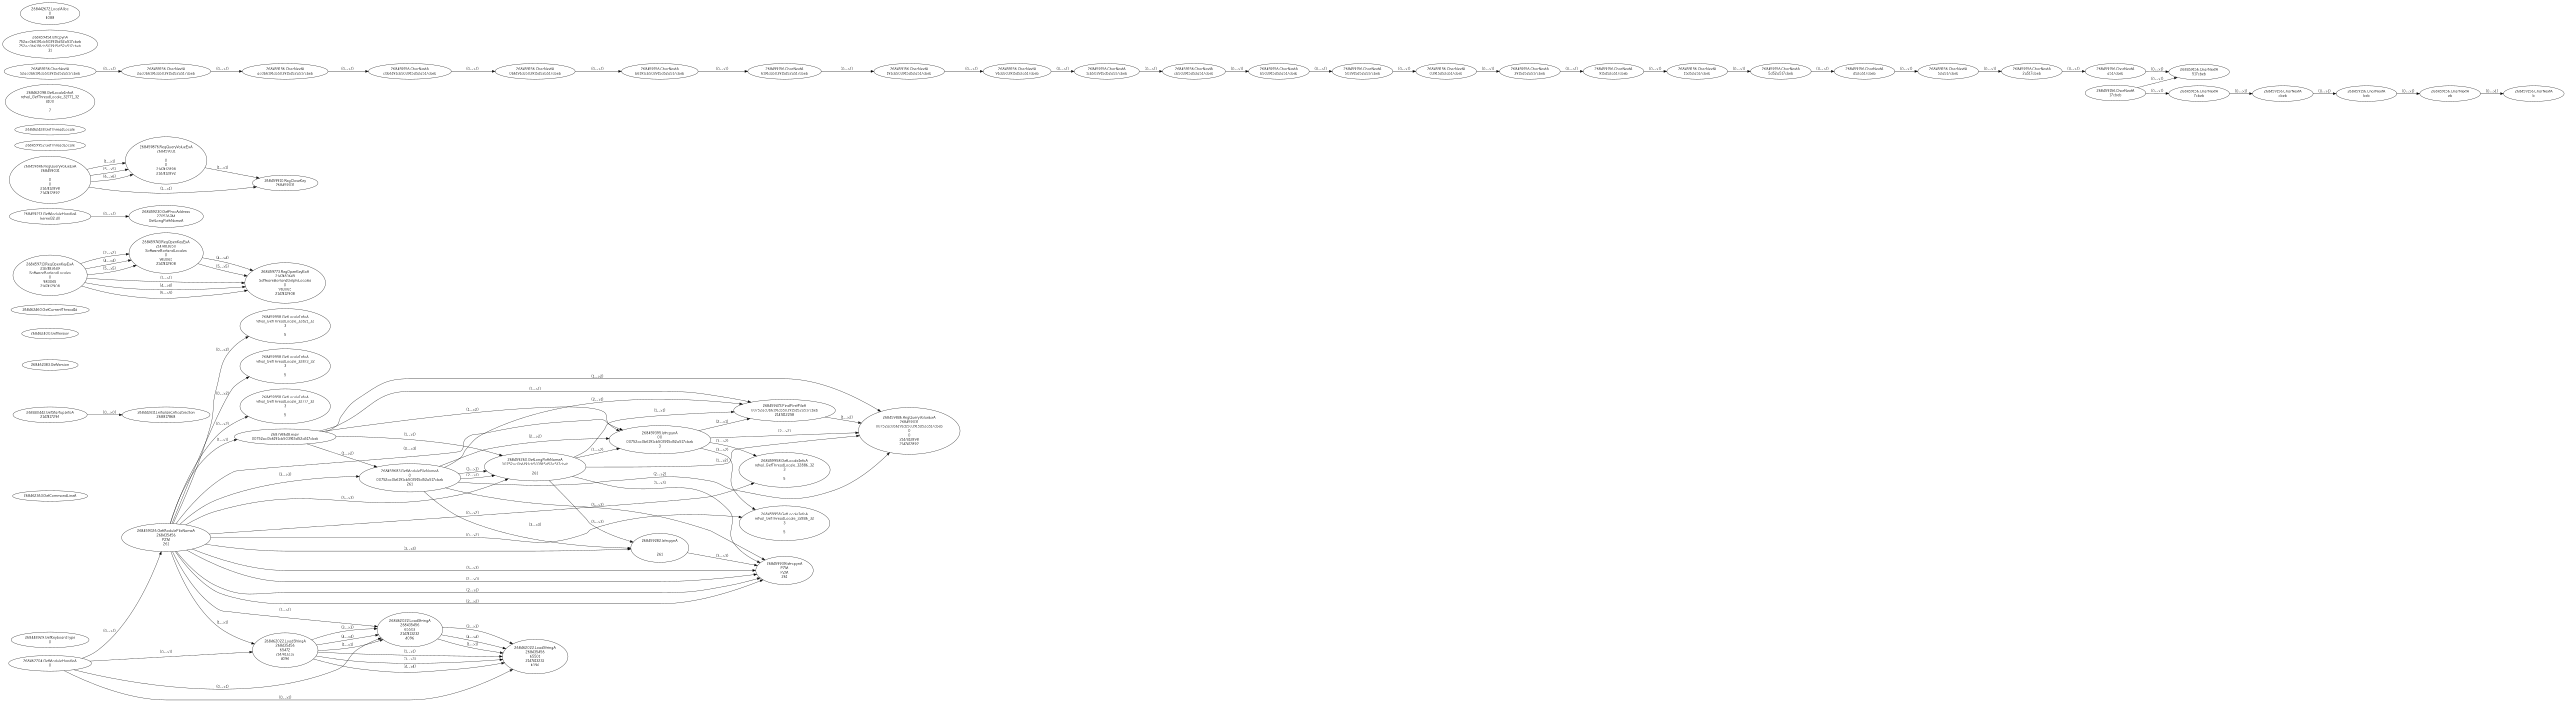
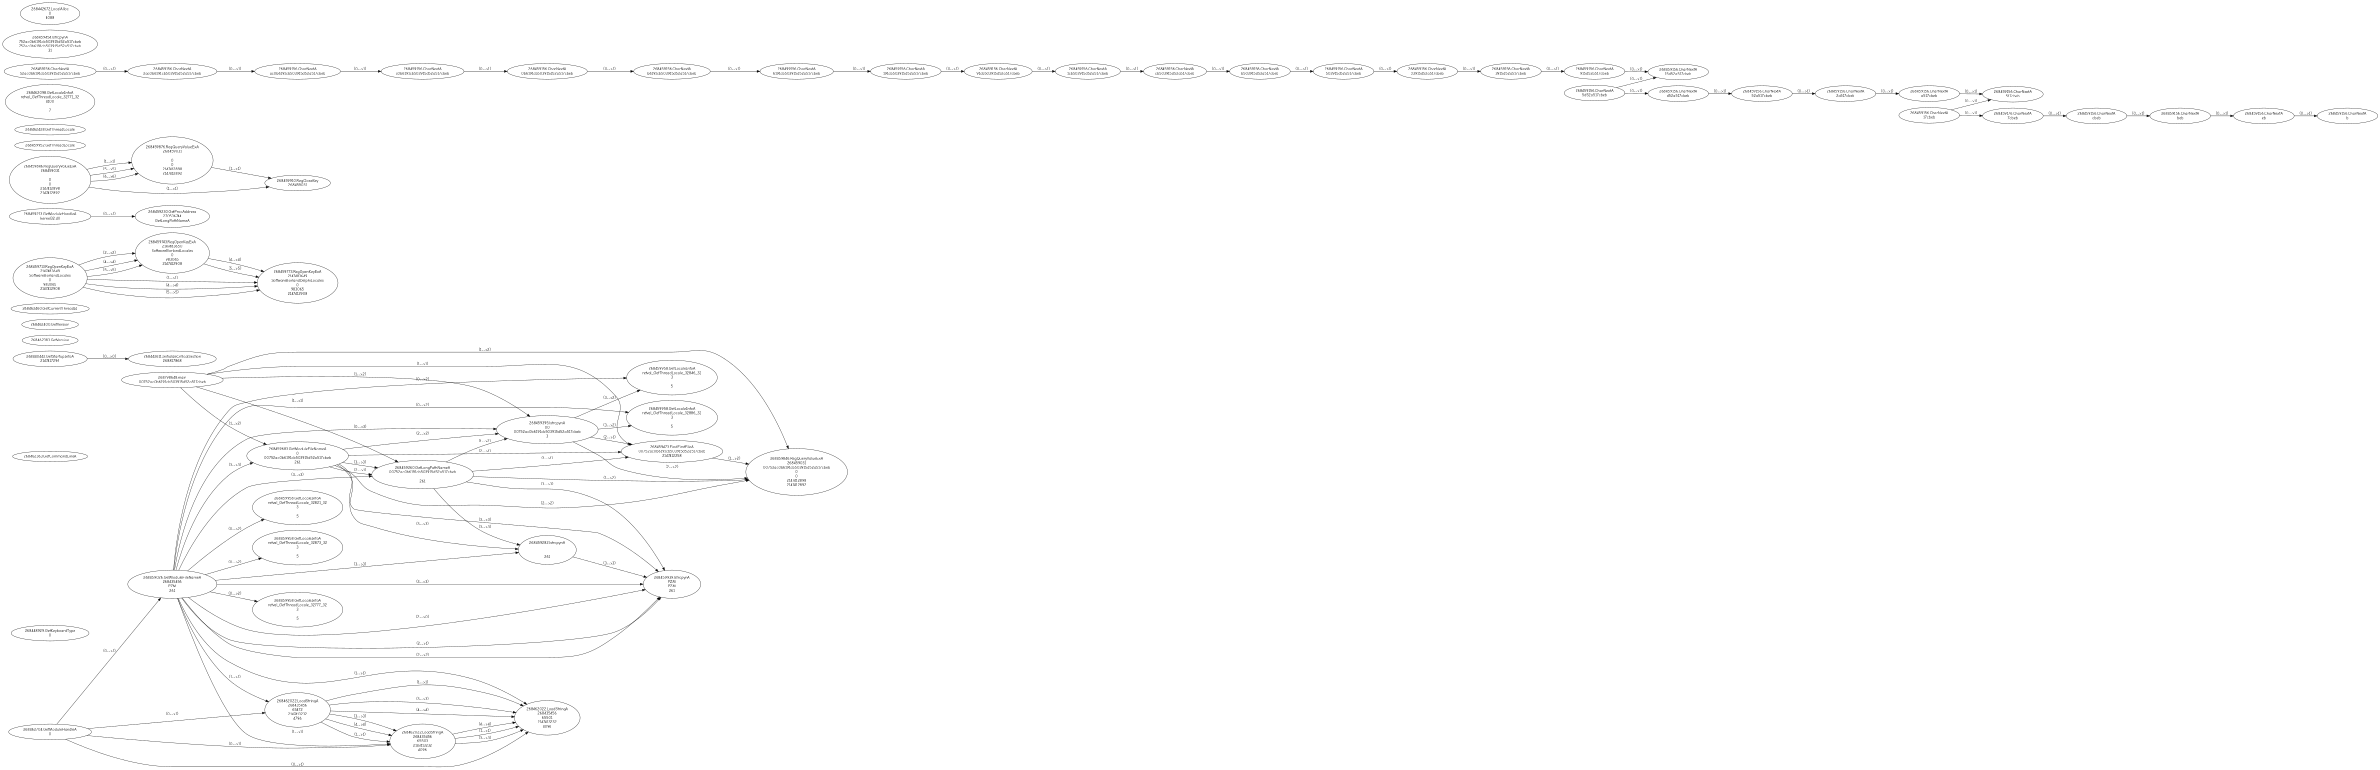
edge "268459156.CharNextA 15d52a517cbeb" -> "268459156.CharNextA 5d52a517cbeb": reversed
node "268459156.CharNextA 7cbeb": label "268459156.CharNextA 7cbeb" -> "268459176.CharNextA 7cbeb"
edge "268459026.GetModuleFileNameA 268435456 PZM 261" -> "268798648.main 00752ac0b6191cb503915d52a517cbeb": now "268459026.GetModuleFileNameA 268435456 PZM 261" -> "268462022.LoadStringA 268435456 65501 2147413232 4096"
node "268462022.LoadStringA 268435456 65472 2147413232 4096": label "268462022.LoadStringA 268435456 65472 2147413232 4096" -> "268462022.LoadStringA 268435456 65472 2147413232 4796"
